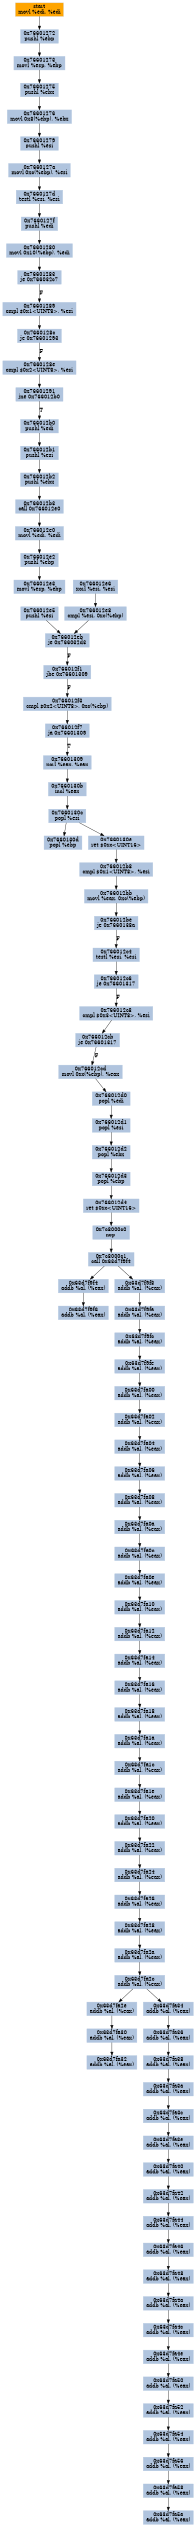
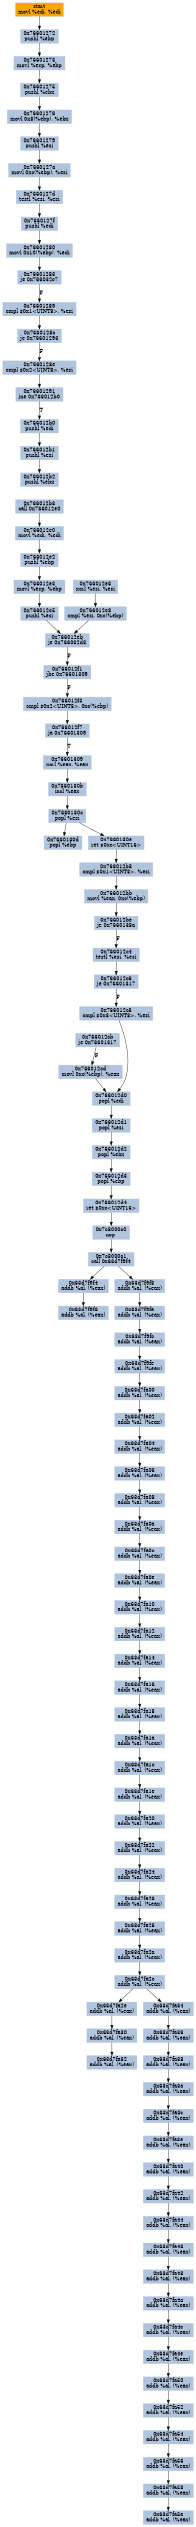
edge "0x766012b2 pushl %ebx" -> "0x766012b3 call 0x766012e0": removed
edge "0x766012e3 movl %esp, %ebp" -> "0x766012e5 pushl %esi": added
edge "0x766012c8 cmpl $0x3<UINT8>, %esi" -> "0x766012cb je 0x76601317": now "0x766012c8 cmpl $0x3<UINT8>, %esi" -> "0x766012d0 popl %edi"
